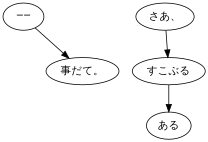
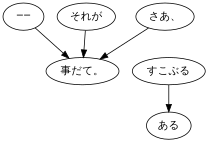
node "それが": added
edge "さあ、" -> "すこぶる": now "さあ、" -> "事だて。"
